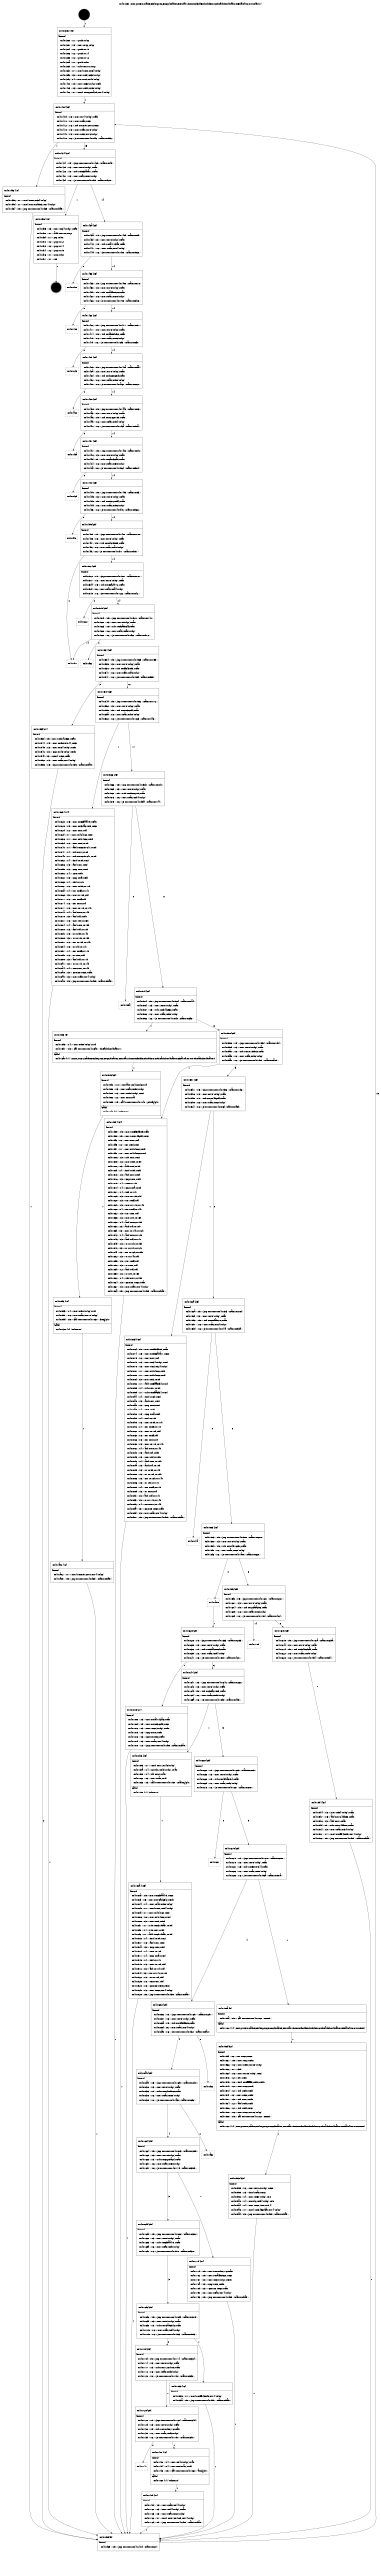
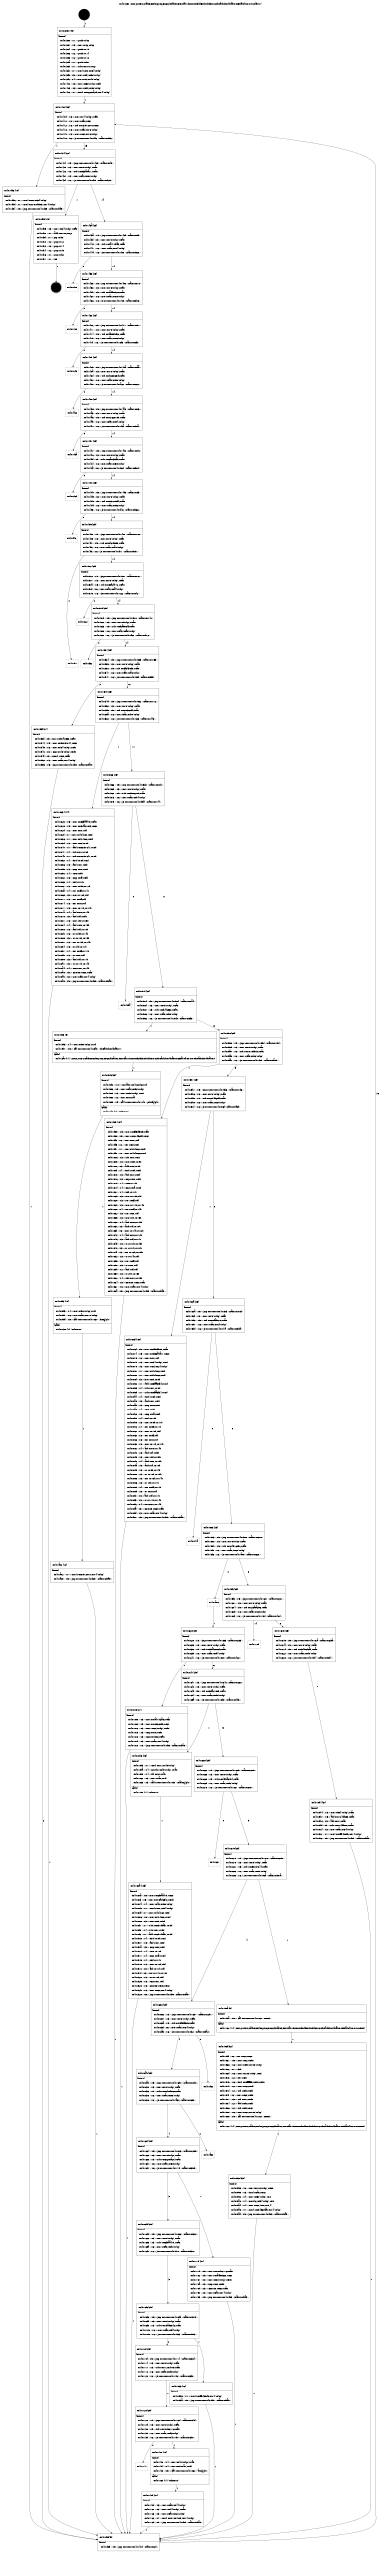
edge "0x40151b [25]" -> "0x401f71": now "0x40151b [25]" -> "0x401534 [25]"
